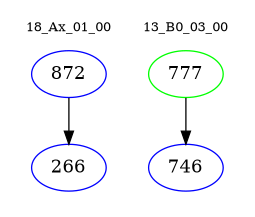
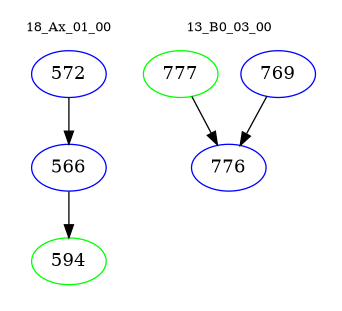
node "872": label "872" -> "572"
node "769": added
node "266": label "266" -> "566"
node "746": label "746" -> "776"
node "594": added
